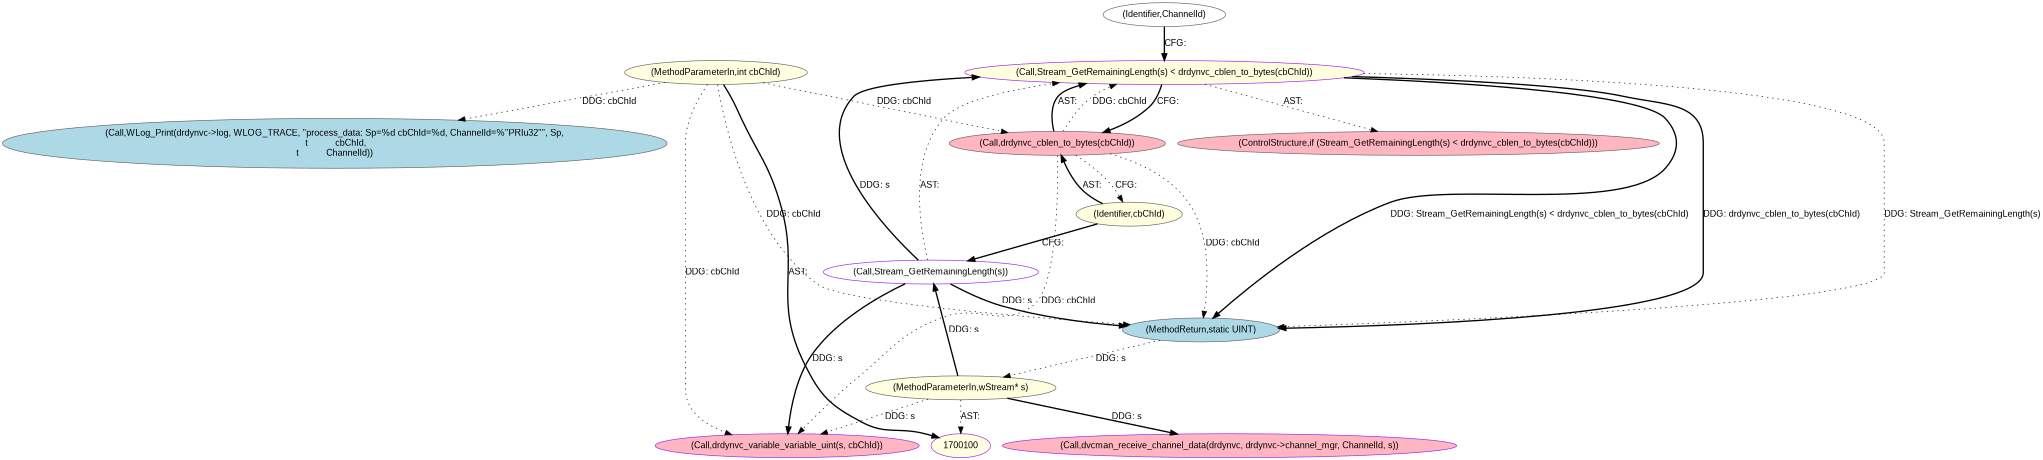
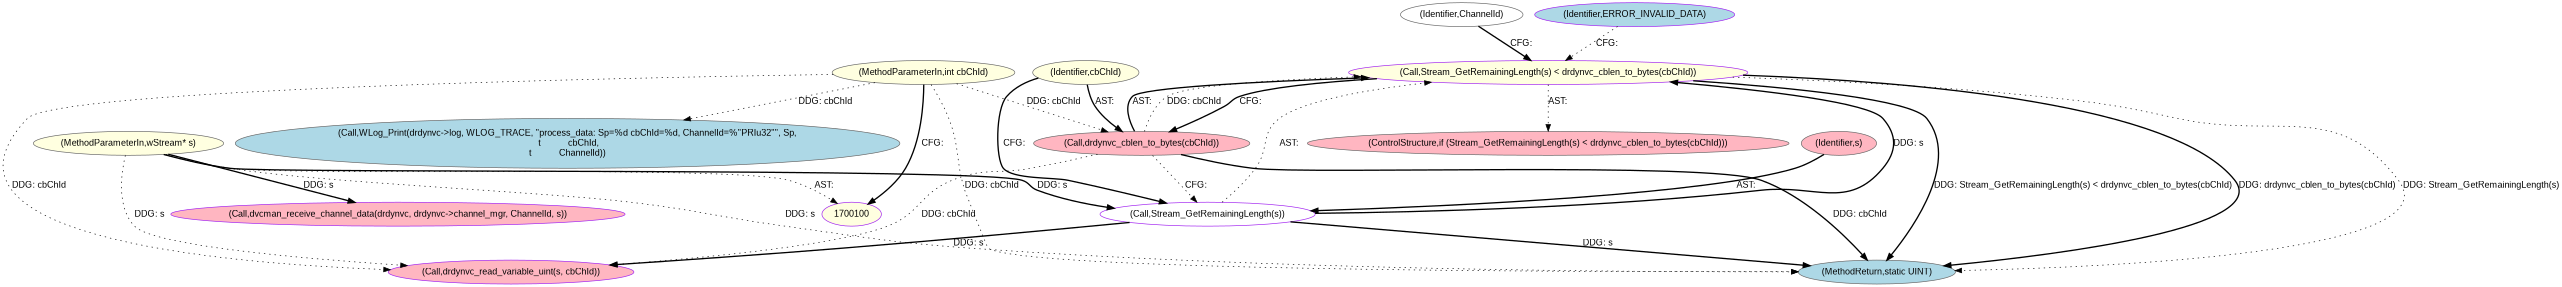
node "(Identifier,ERROR_INVALID_DATA)": added
node "(Identifier,s)": added
edge "(Call,drdynvc_cblen_to_bytes(cbChId))" -> "(Identifier,cbChId)": now "(Call,drdynvc_cblen_to_bytes(cbChId))" -> "(Call,Stream_GetRemainingLength(s))"
edge "(Call,drdynvc_cblen_to_bytes(cbChId))" -> "(MethodReturn,static UINT)": style dotted -> bold
edge "(MethodParameterIn,int cbChId)" -> "1700100": label "AST: " -> "CFG: "
edge "(MethodReturn,static UINT)" -> "(MethodParameterIn,wStream* s)": reversed
node "(Call,drdynvc_variable_variable_uint(s, cbChId))": label "(Call,drdynvc_variable_variable_uint(s, cbChId))" -> "(Call,drdynvc_read_variable_uint(s, cbChId))"
